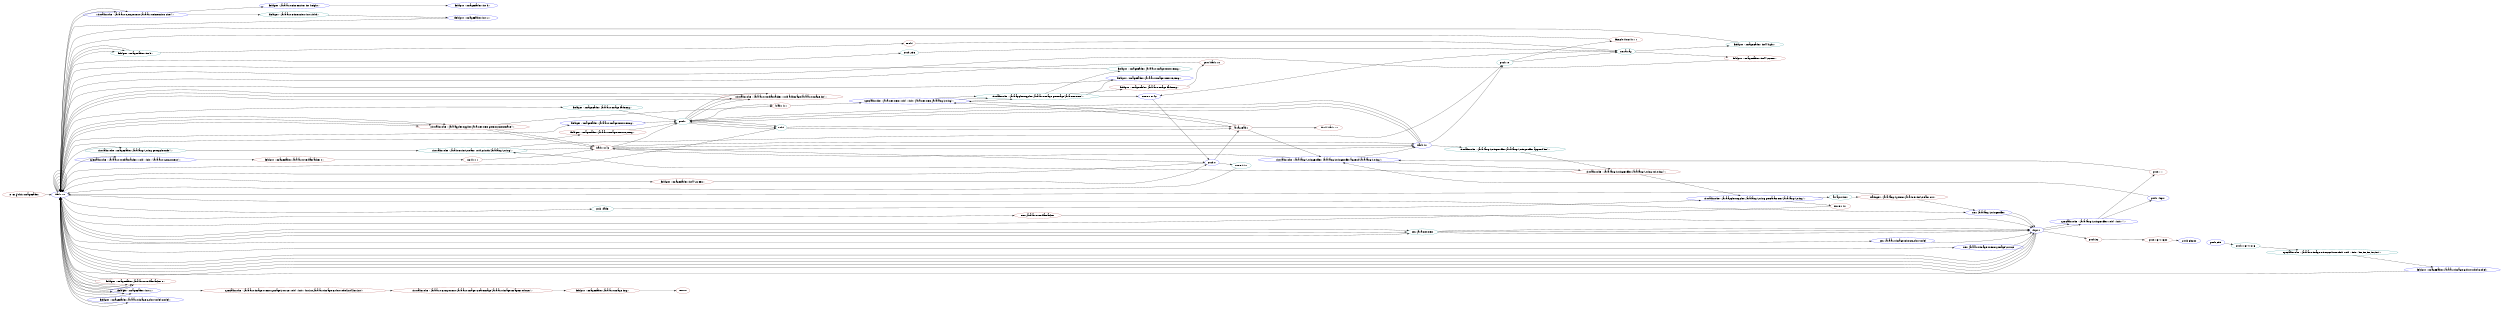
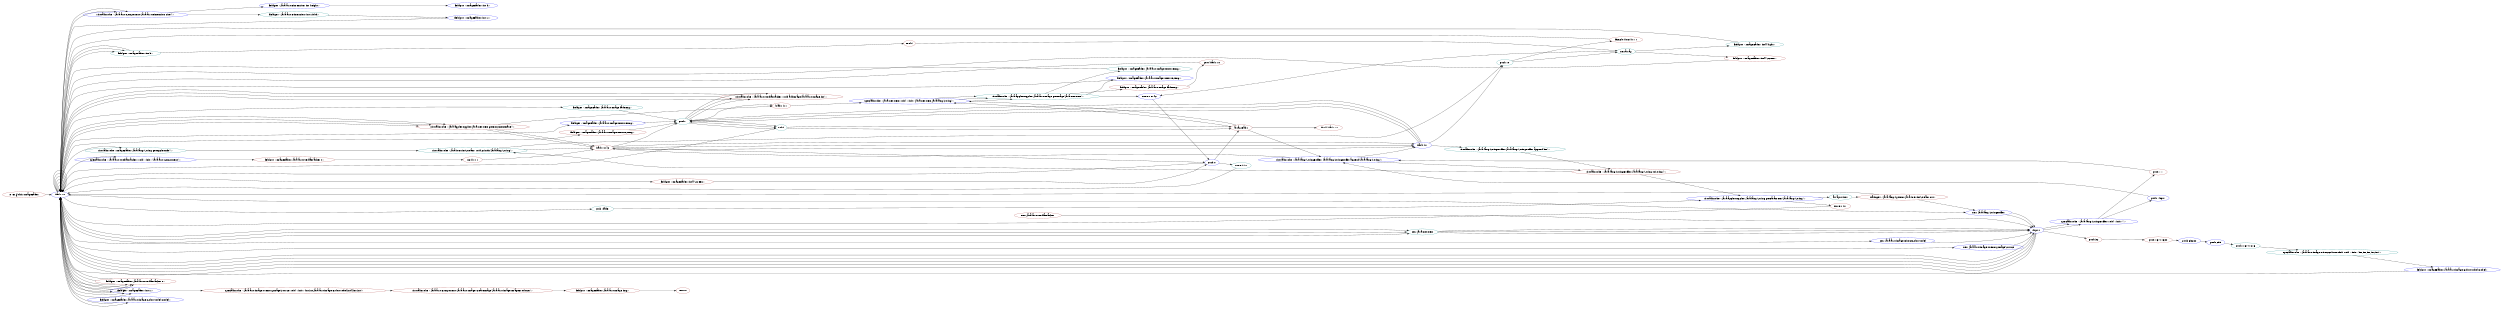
node "push 256": removed
edge "load.r r0" -> "new java.awt.MediaTracker": removed
edge "push 65280" -> "push 255": added
